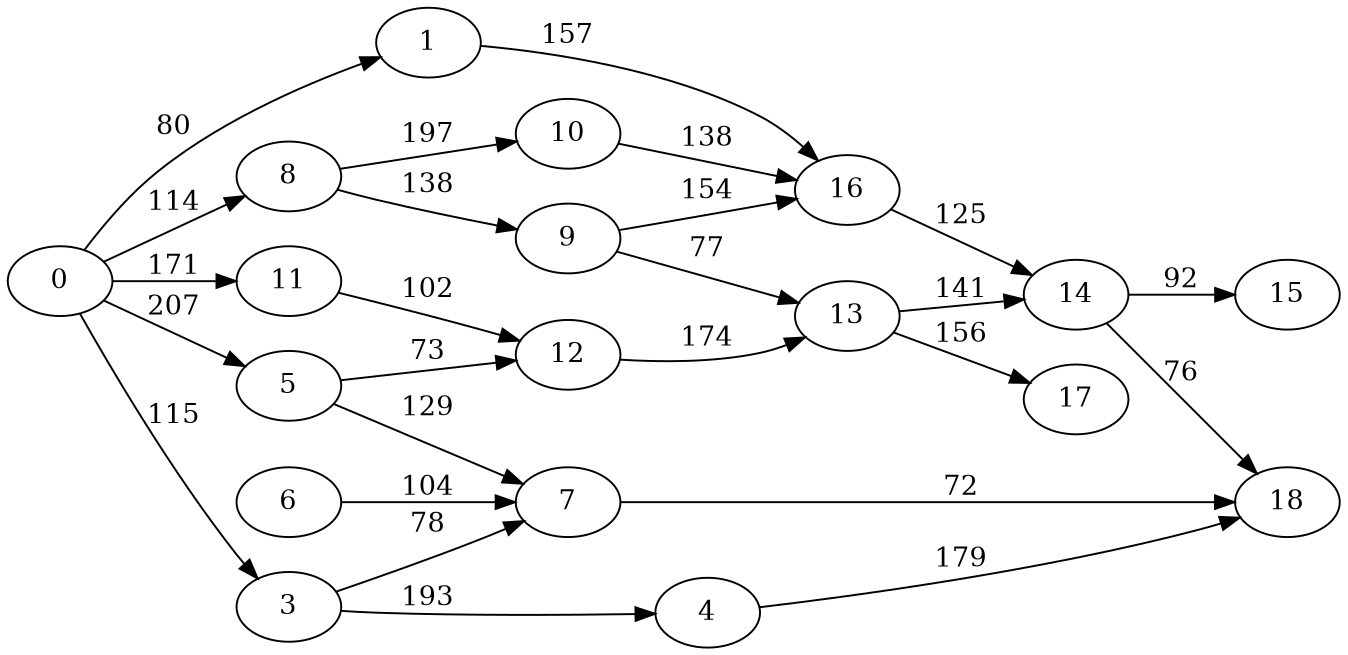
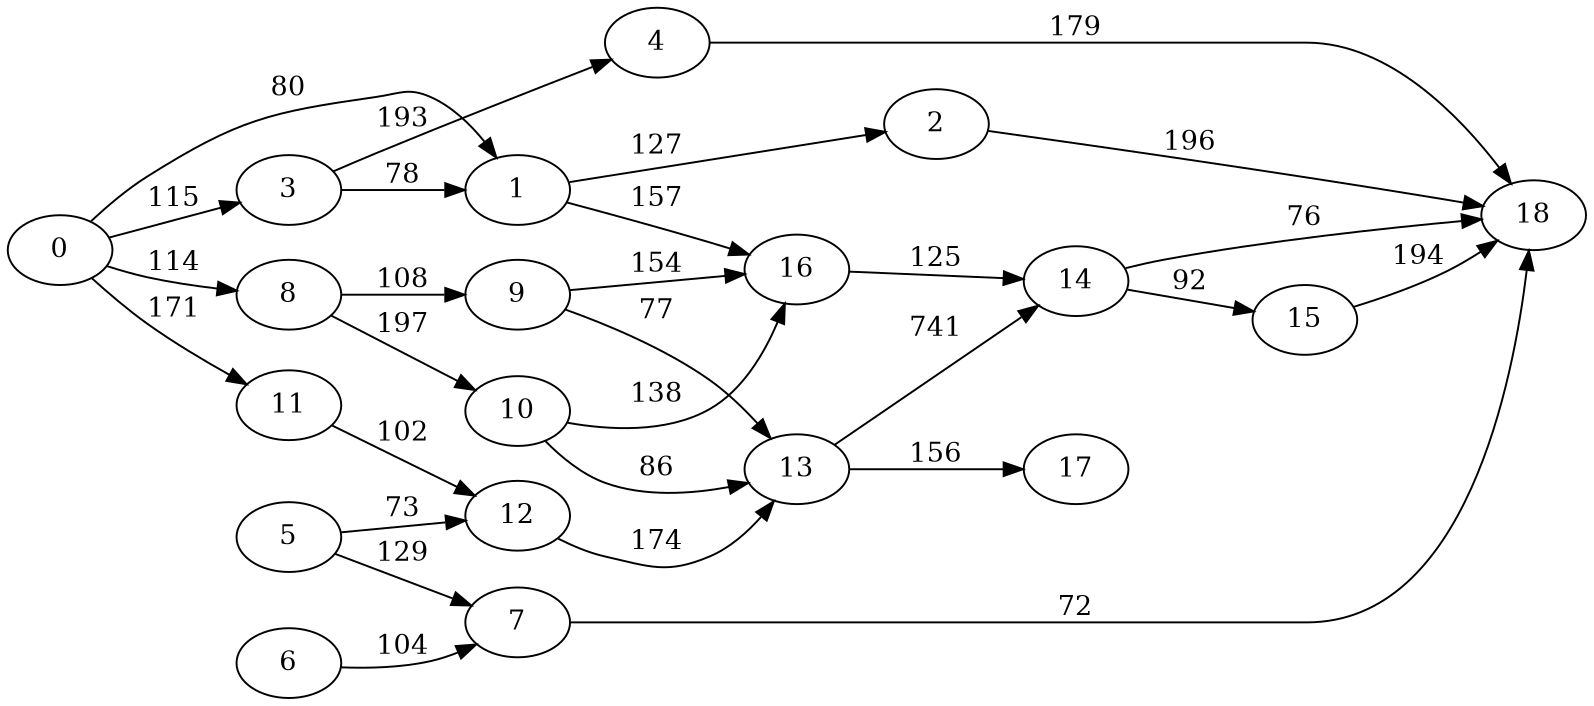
node "2": added
edge "8" -> "9": label "138" -> "108"
edge "15" -> "18": added, label "194"
edge "13" -> "14": label "141" -> "741"
edge "0" -> "5": removed, label "207"
edge "10" -> "13": added, label "86"
edge "3" -> "7": now "3" -> "1"
